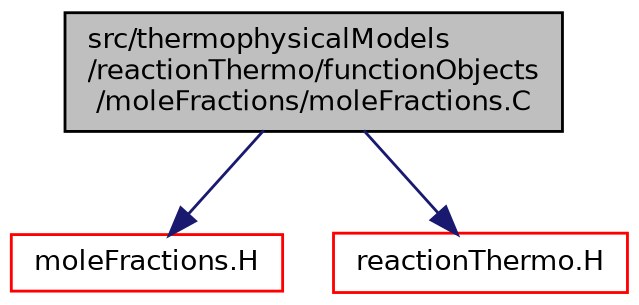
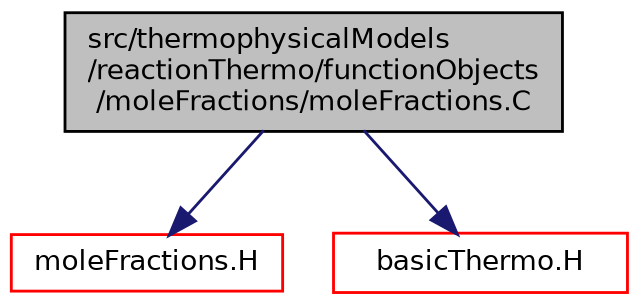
node "reactionThermo.H": label "reactionThermo.H" -> "basicThermo.H"
